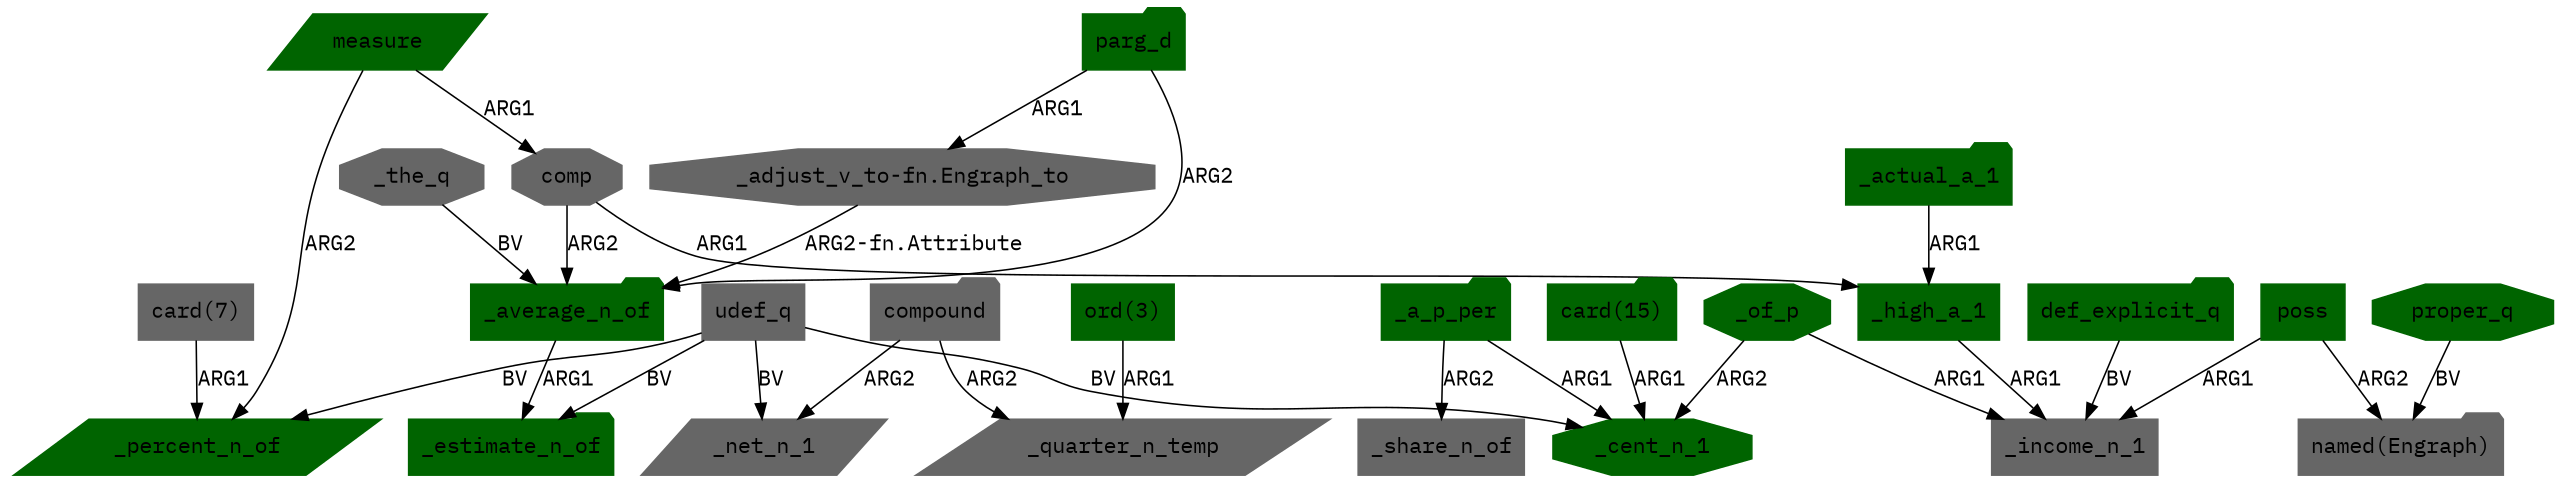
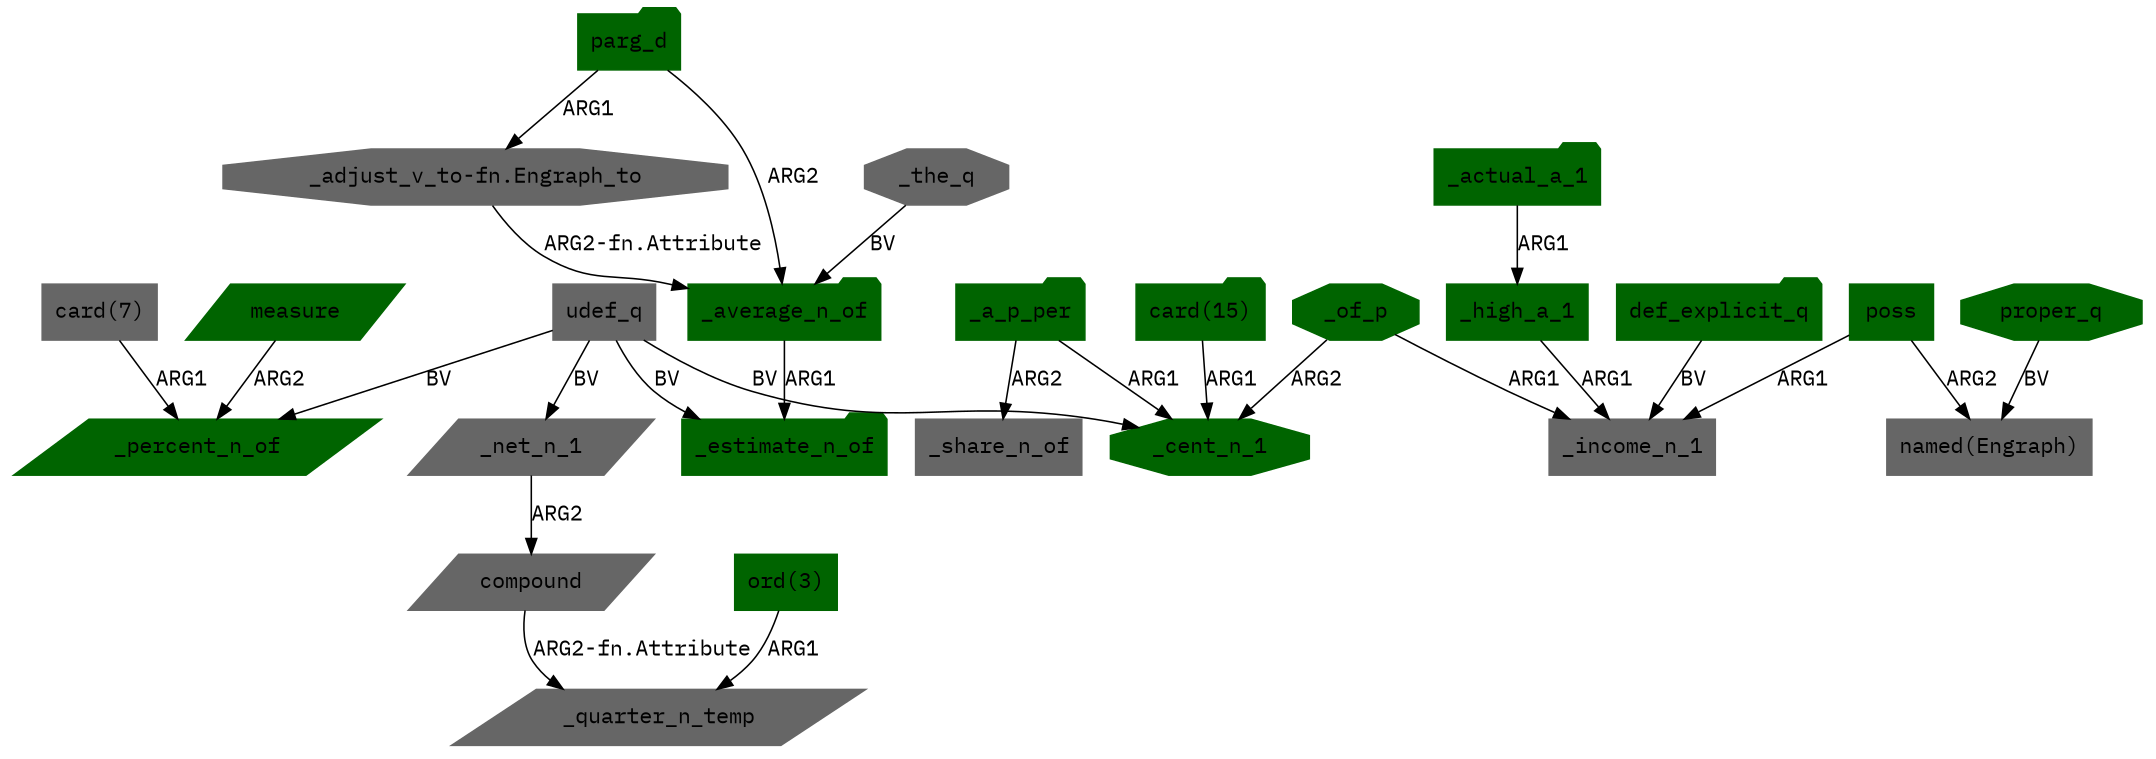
node "comp": removed
node "compound": shape folder -> parallelogram
edge "compound" -> "_net_n_1": reversed
edge "compound" -> "_quarter_n_temp": label "ARG2" -> "ARG2-fn.Attribute"
node "named(Engraph)": shape folder -> box
